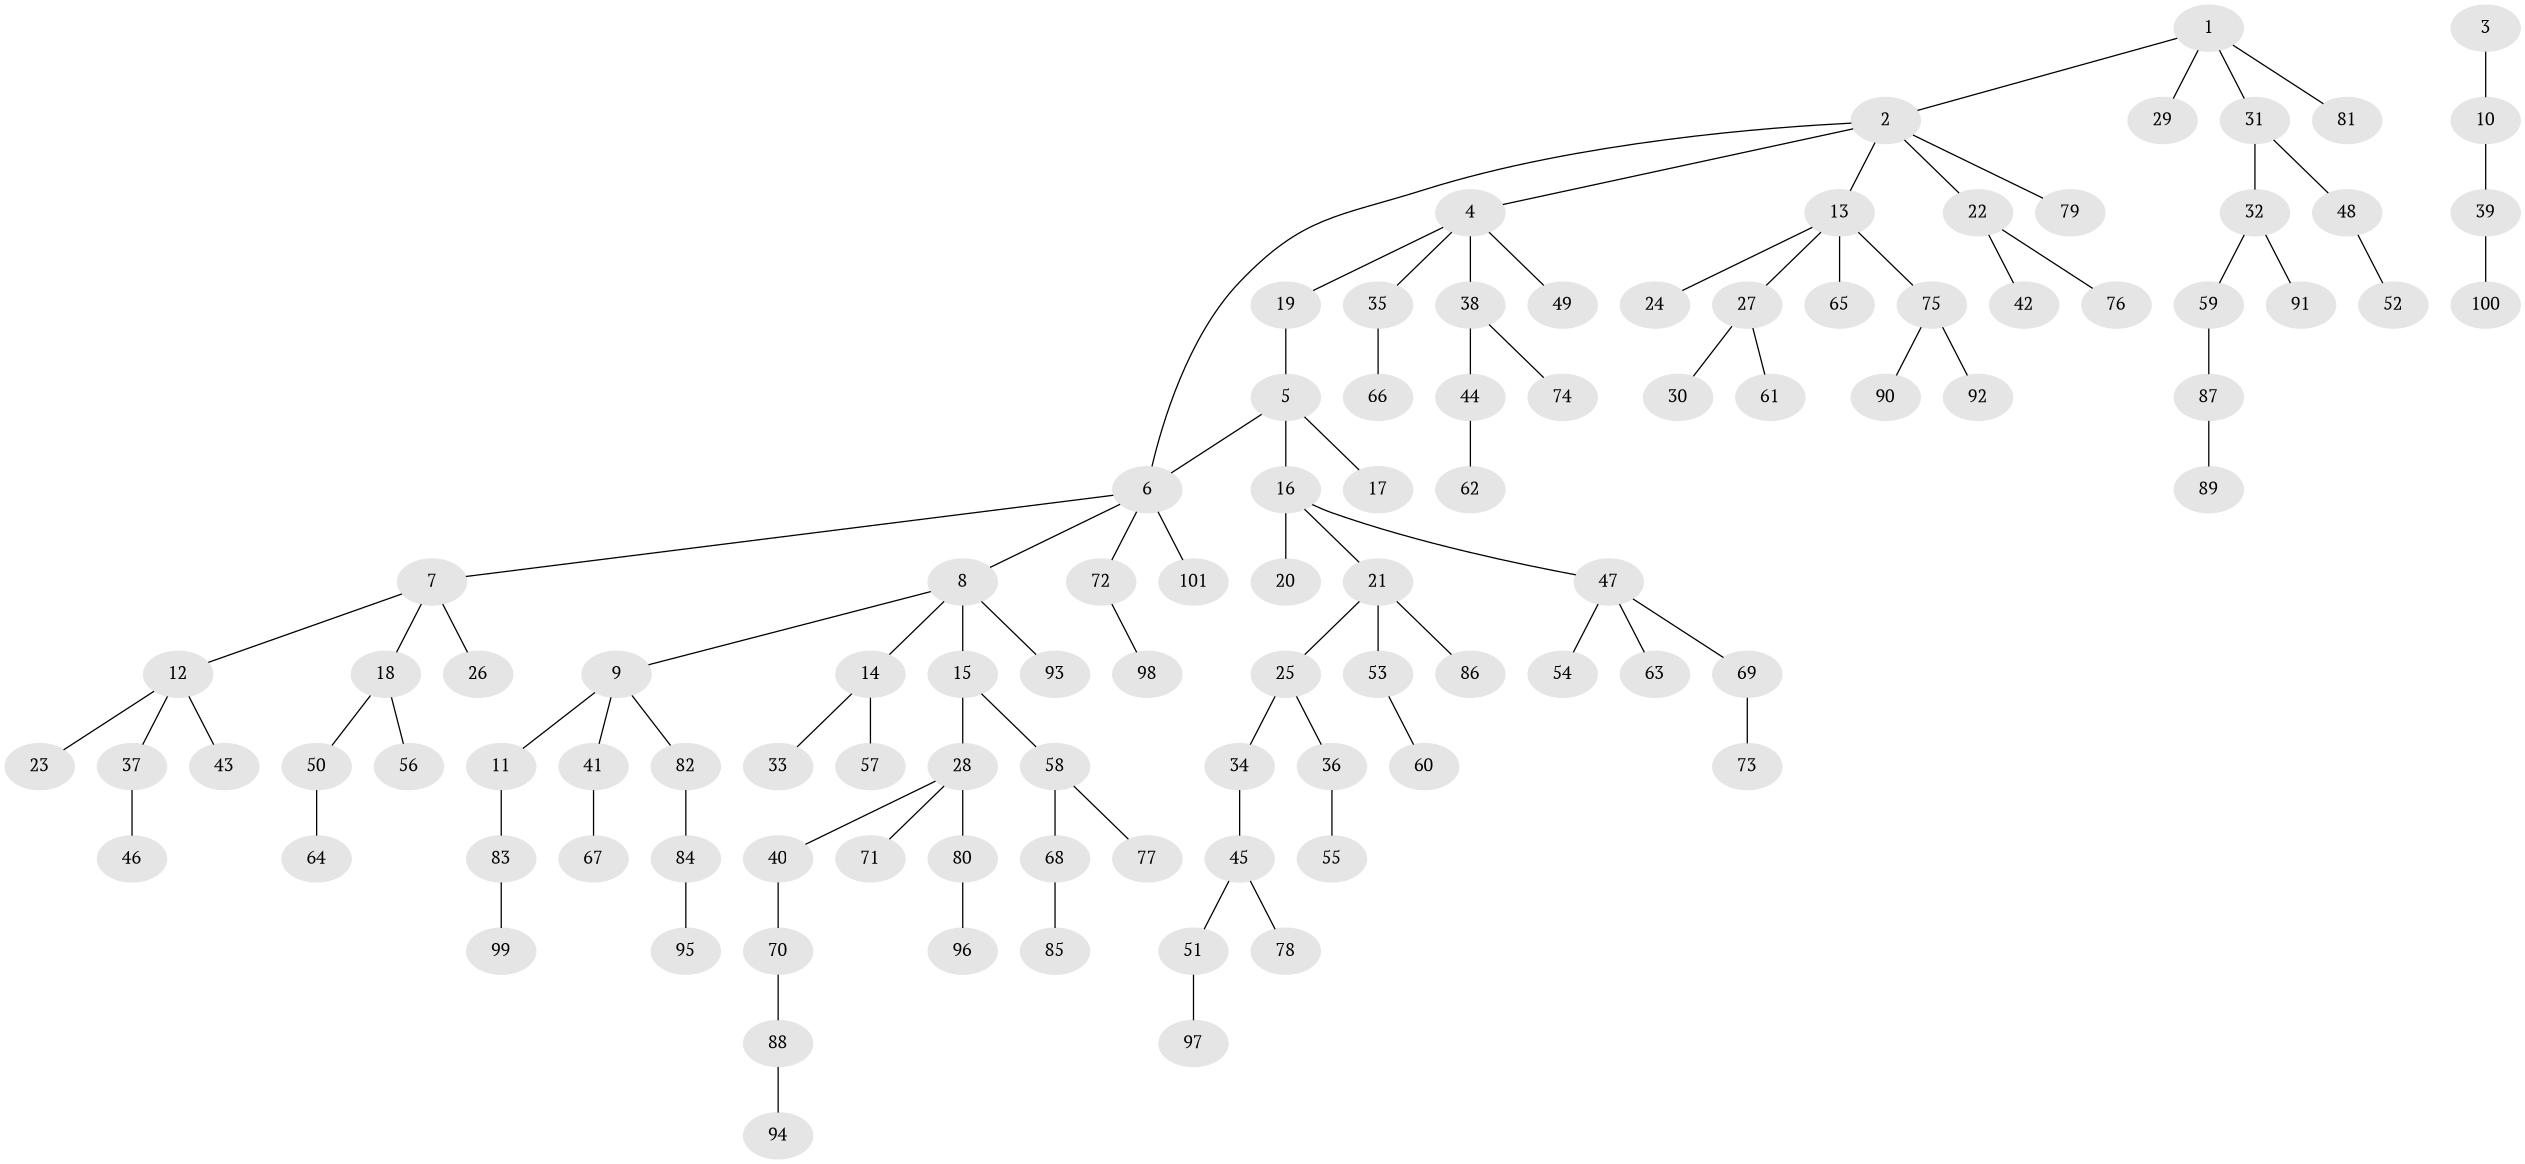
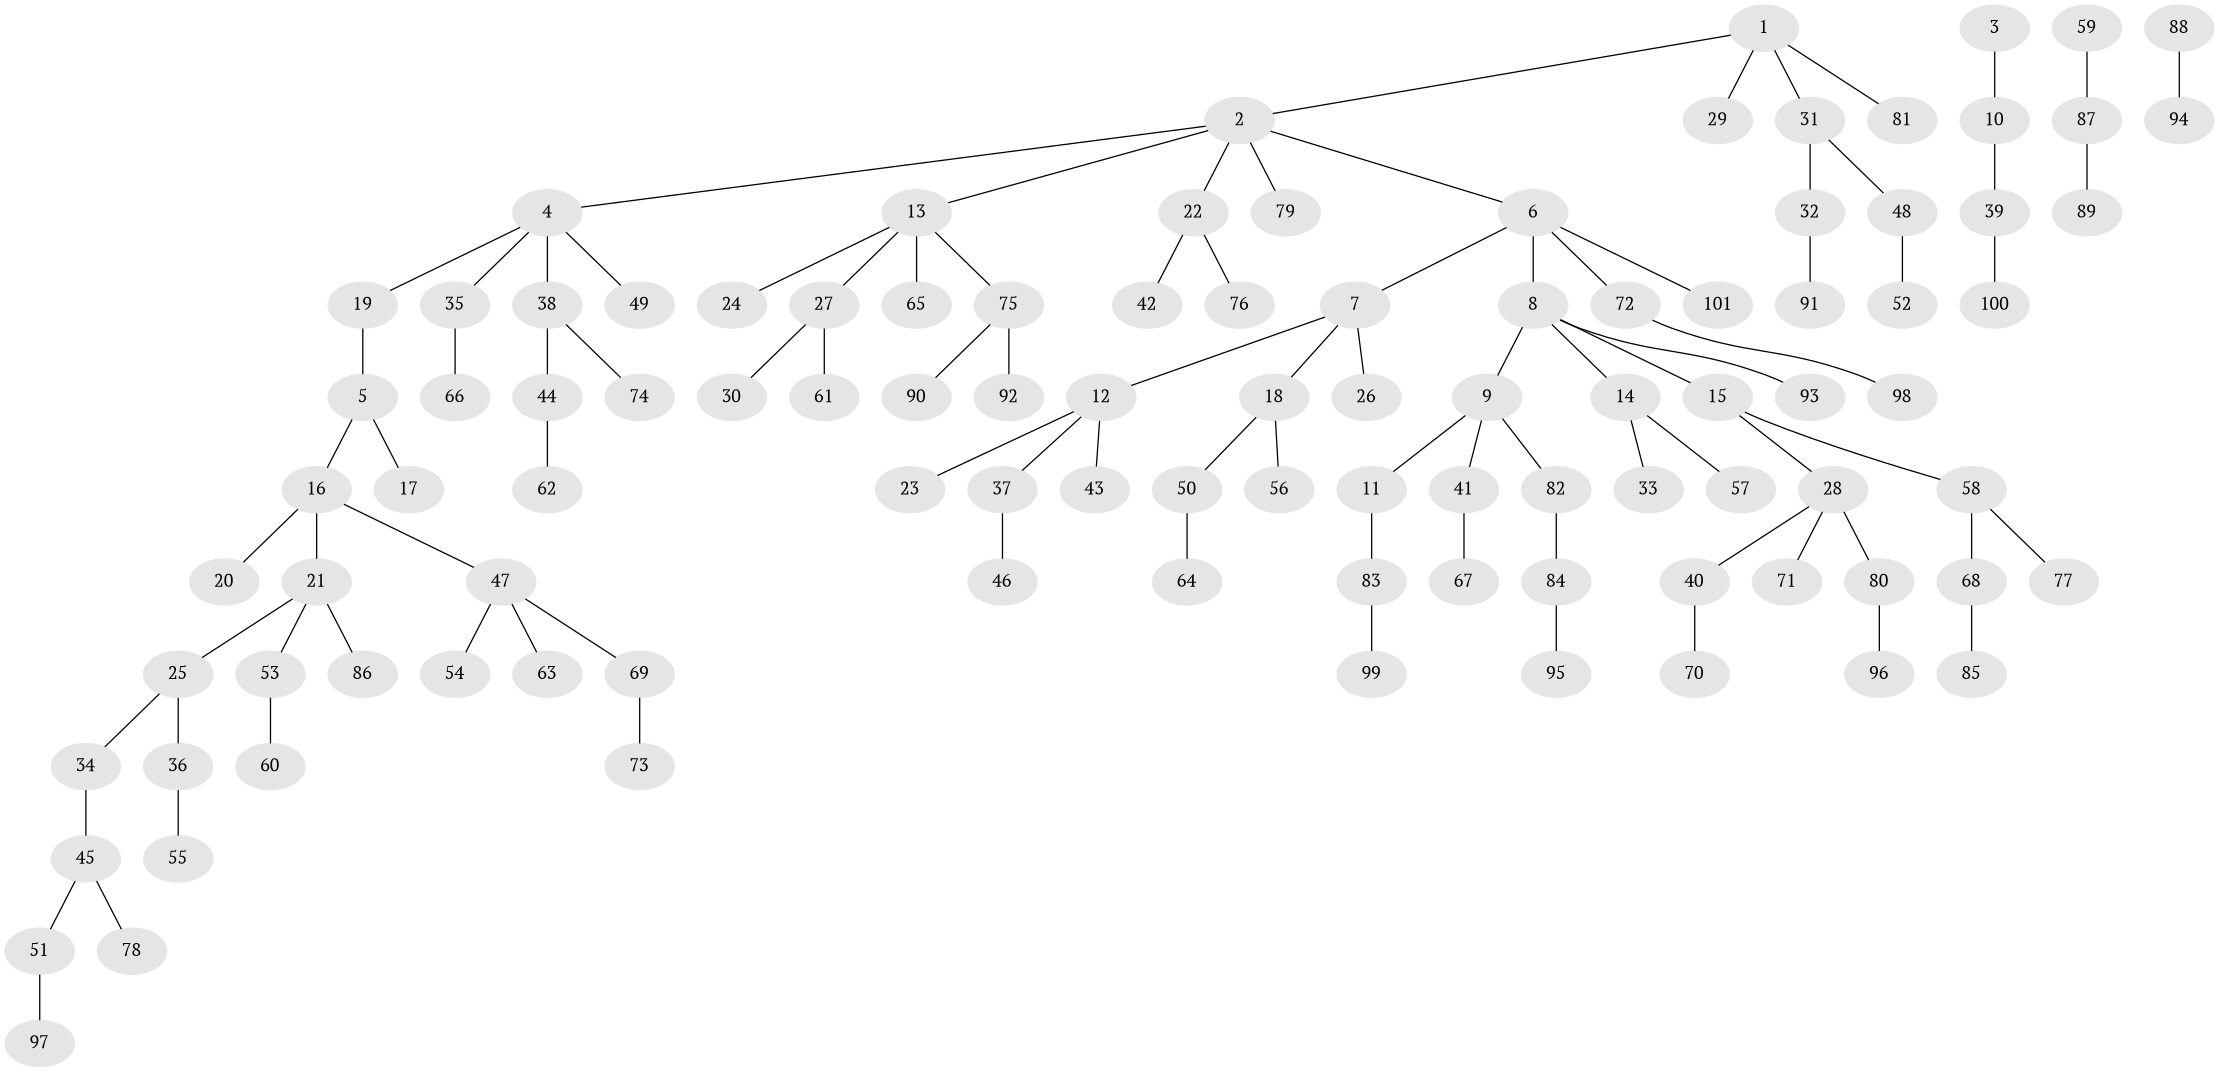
edge "32" -- "59": removed
edge "5" -- "6": removed
edge "70" -- "88": removed
